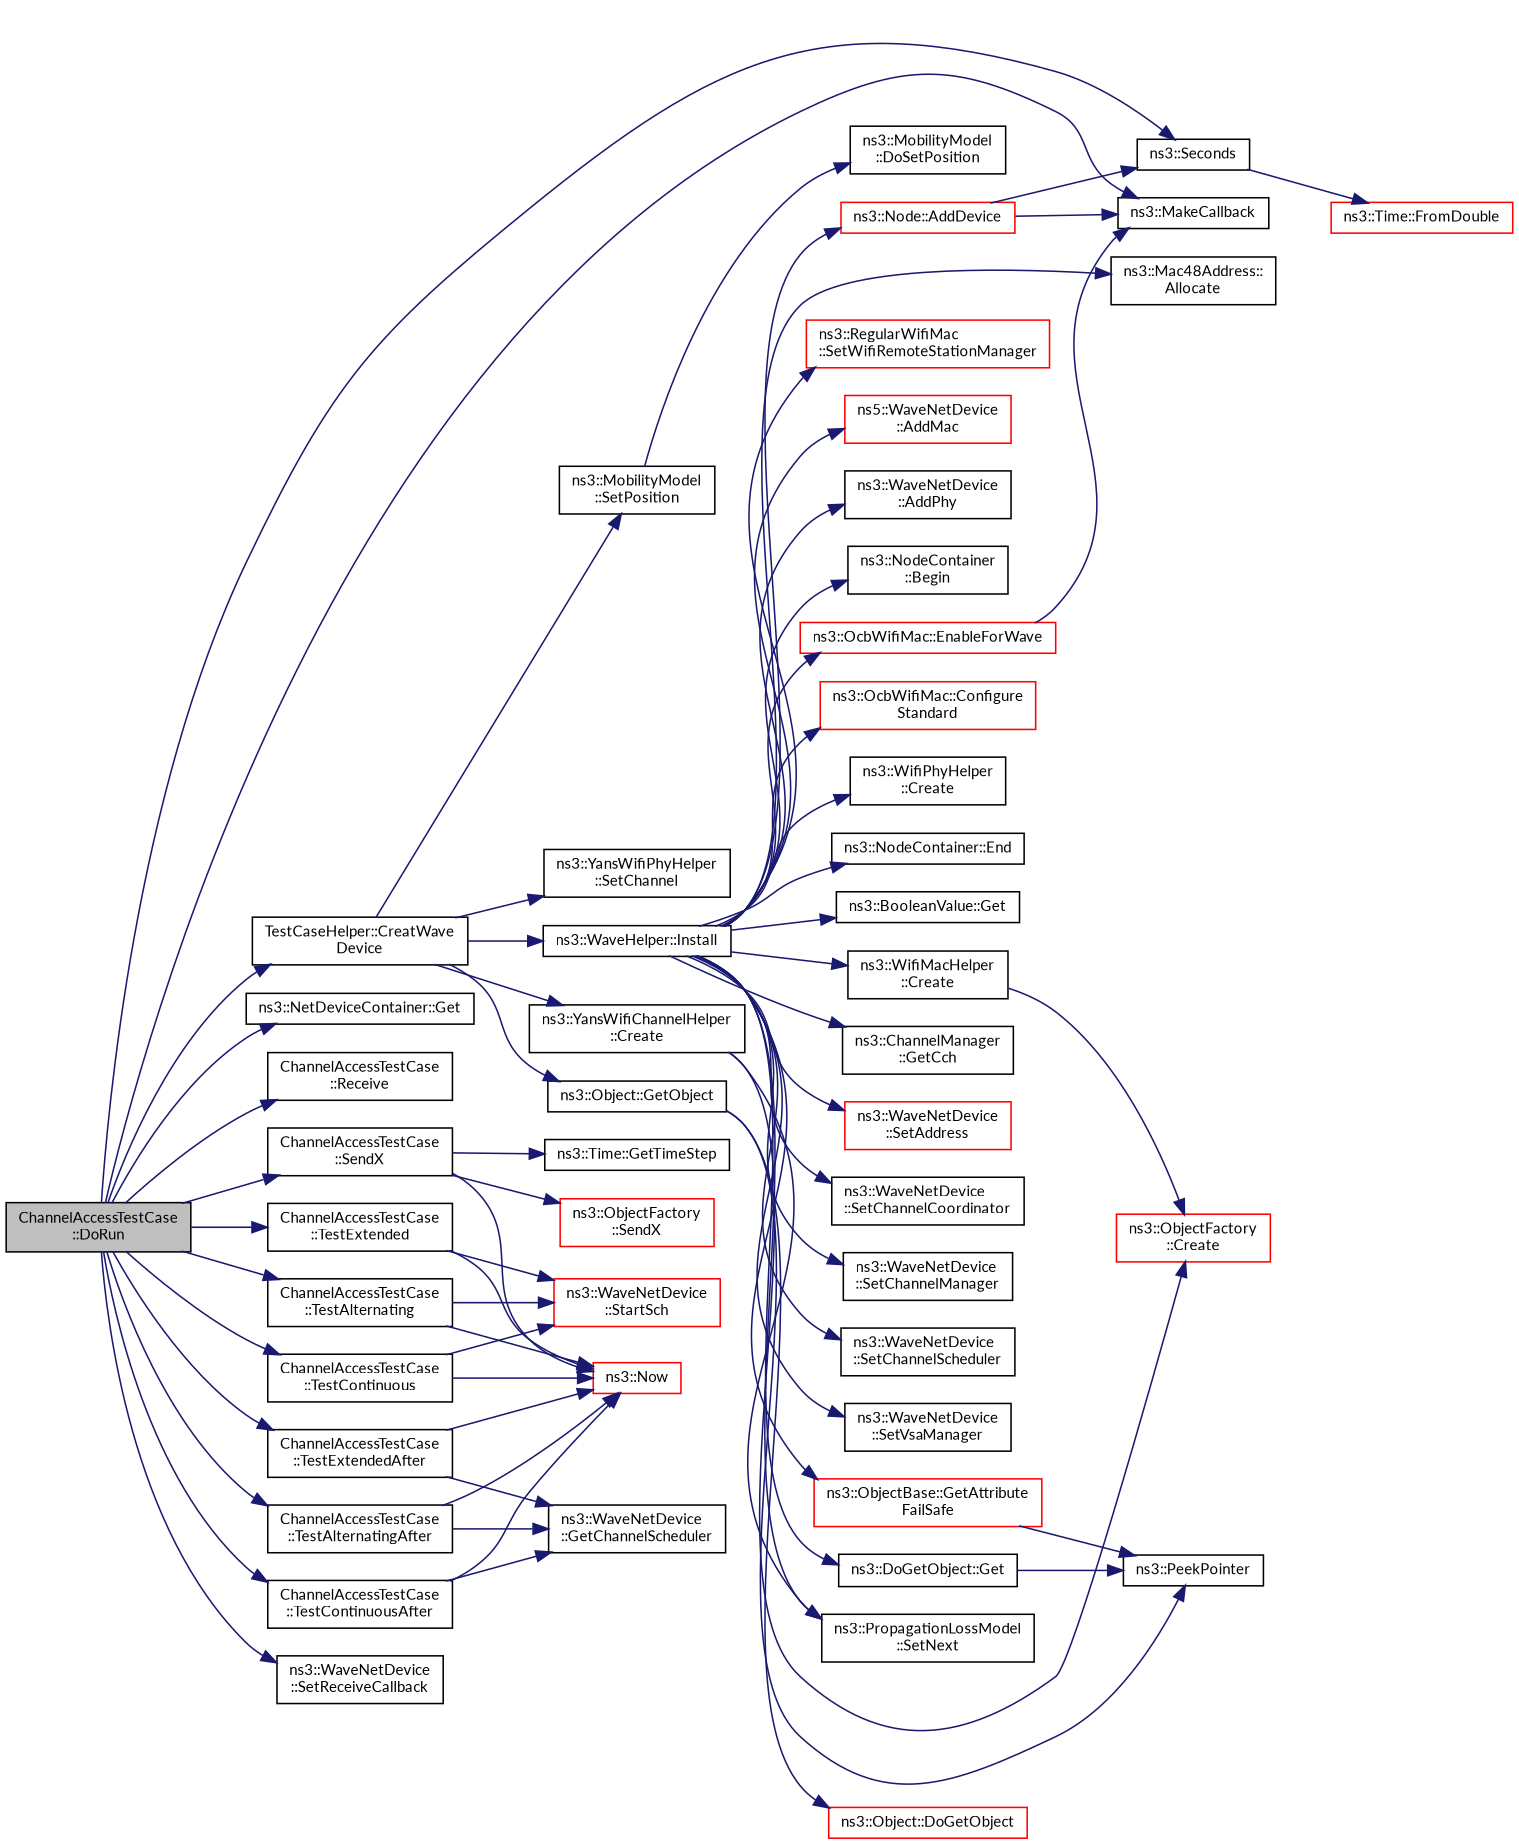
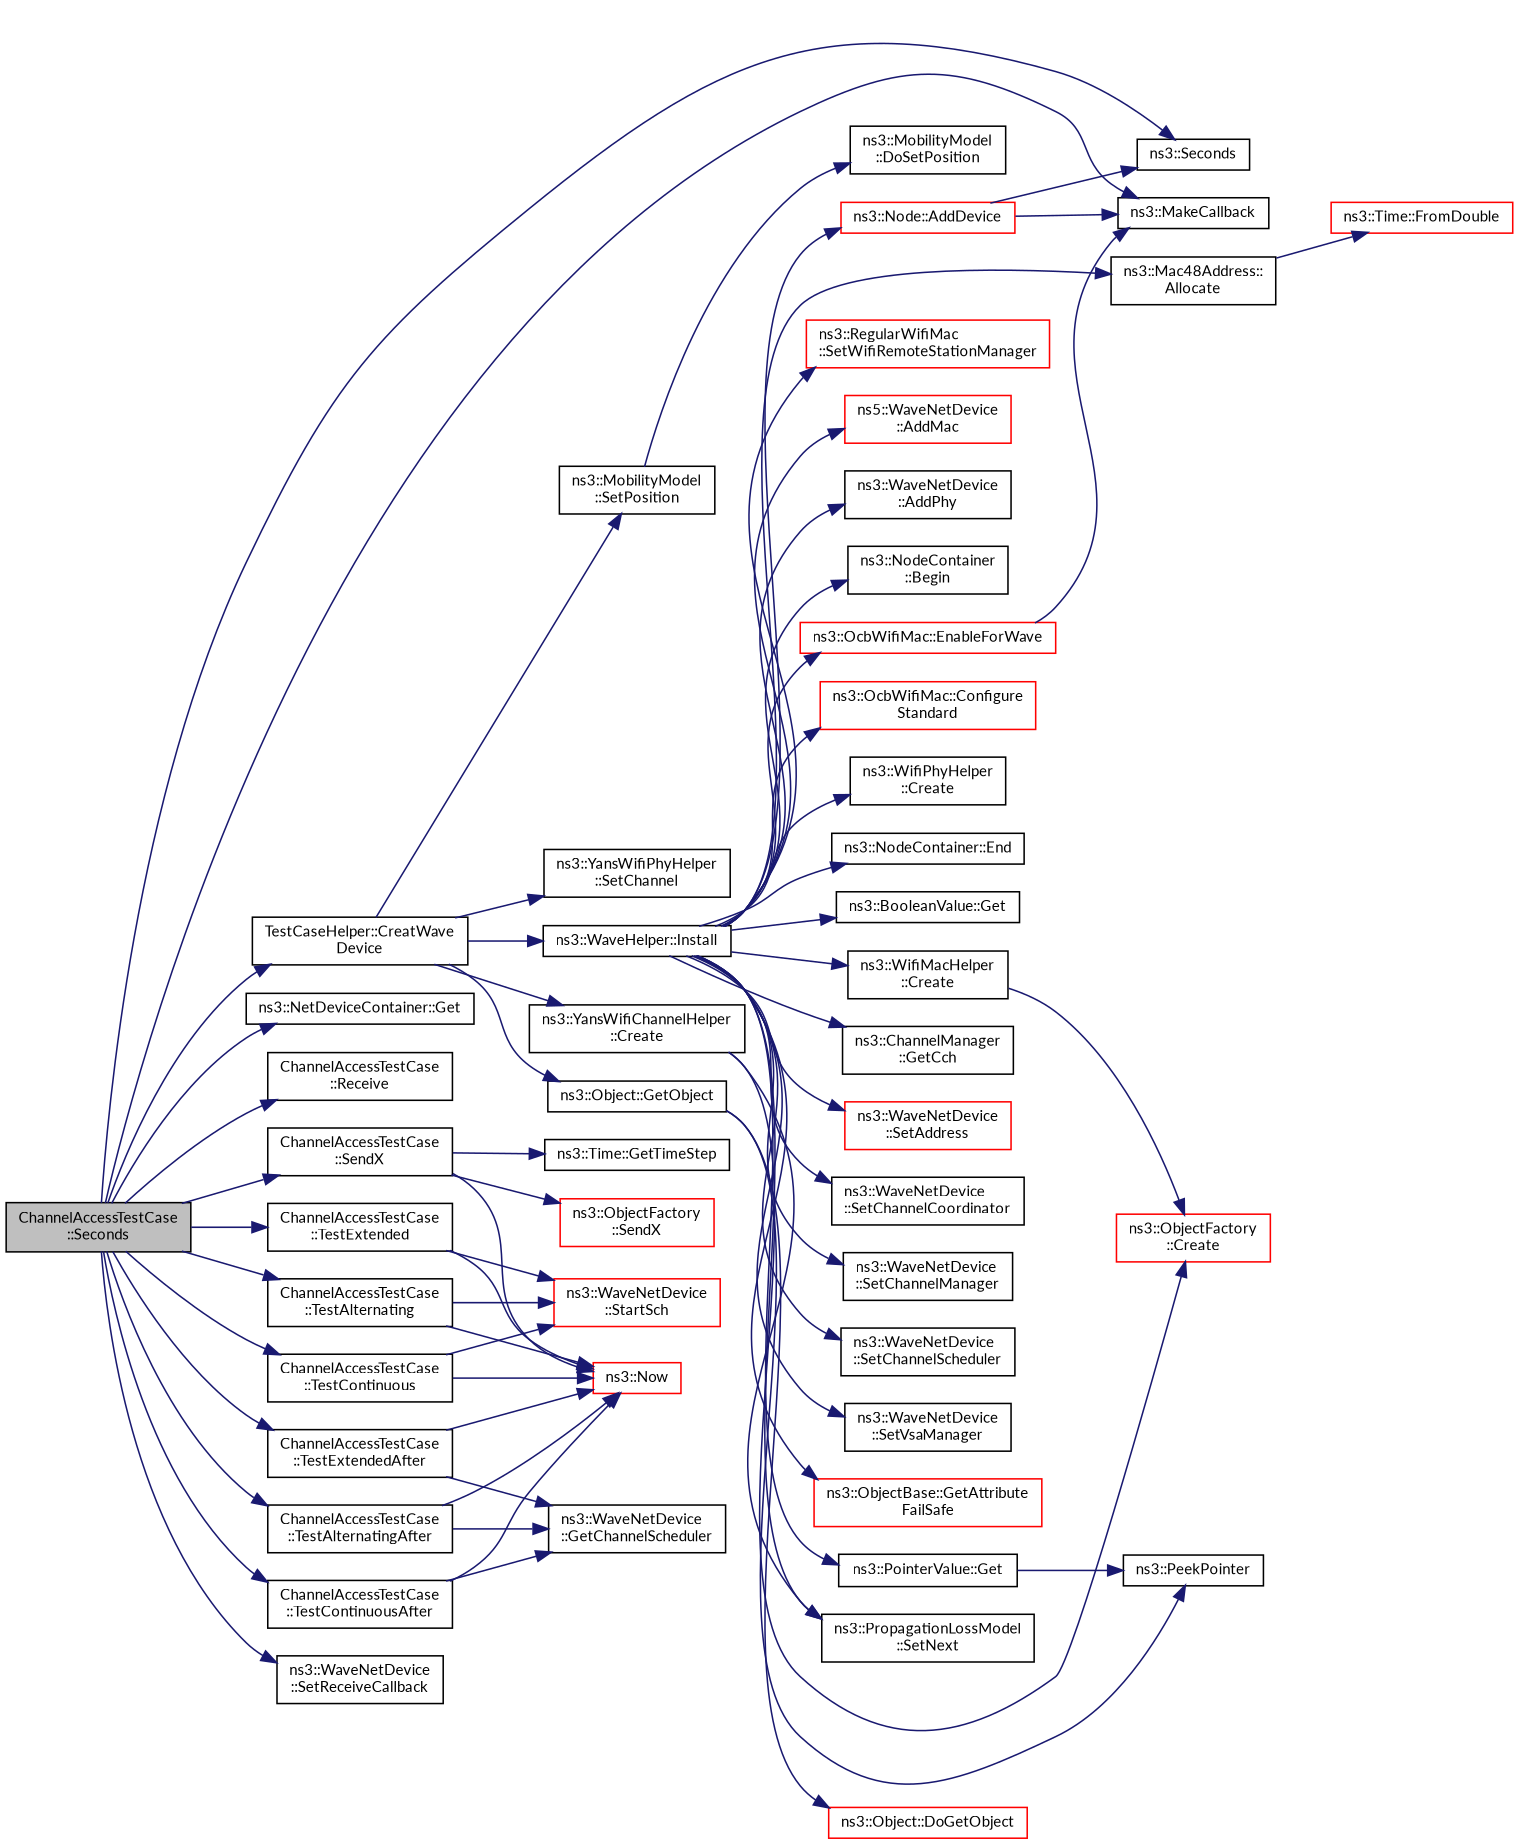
edge "ns3::Seconds" -> "ns3::Time::FromDouble": now "ns3::Mac48Address:: Allocate" -> "ns3::Time::FromDouble"
node "ChannelAccessTestCase ::DoRun": label "ChannelAccessTestCase ::DoRun" -> "ChannelAccessTestCase ::Seconds"
edge "ns3::ObjectBase::GetAttribute FailSafe" -> "ns3::PeekPointer": removed
node "ns3::DoGetObject::Get": label "ns3::DoGetObject::Get" -> "ns3::PointerValue::Get"
